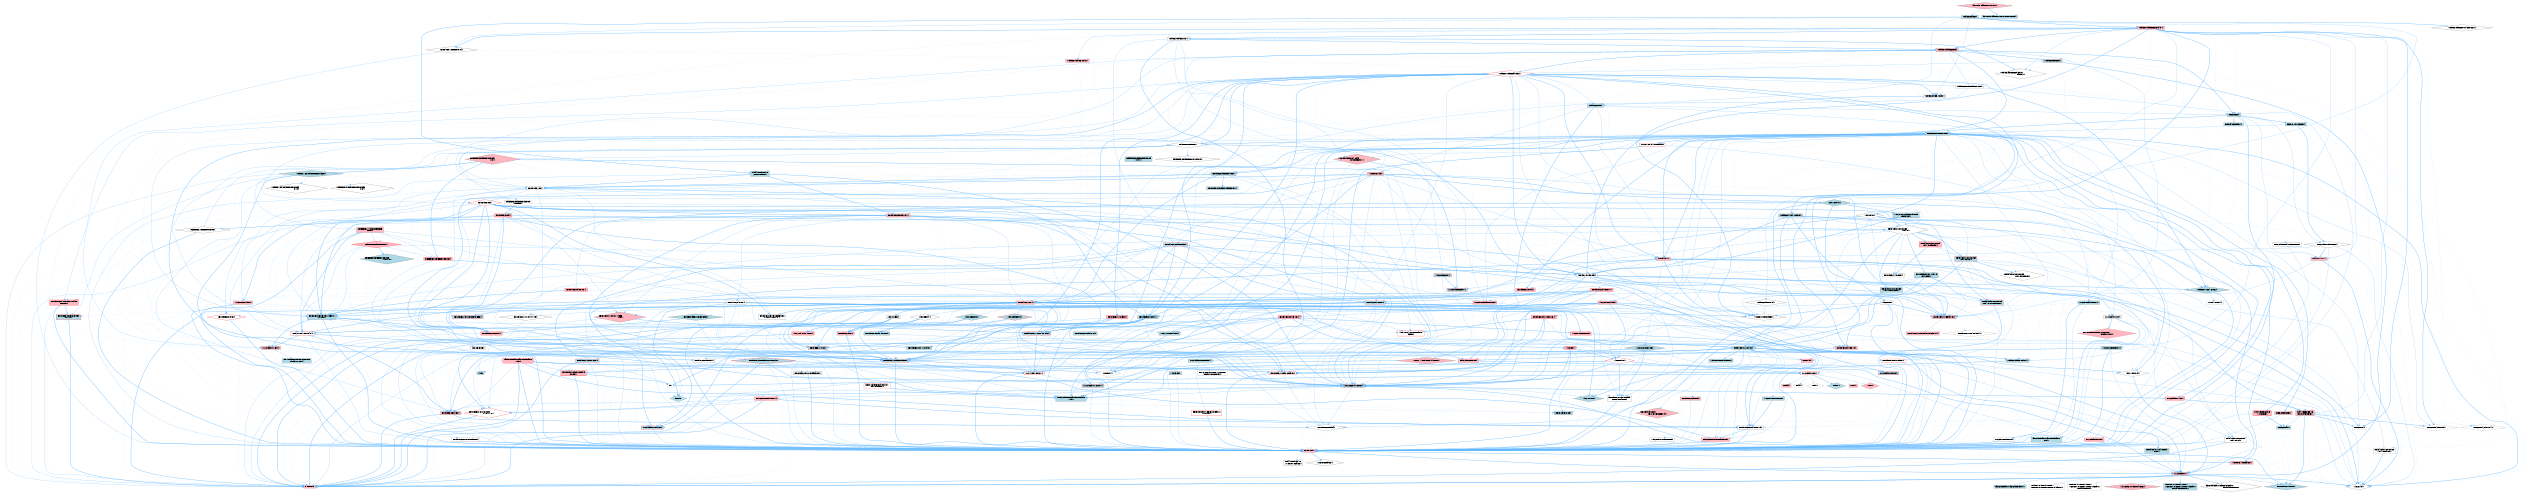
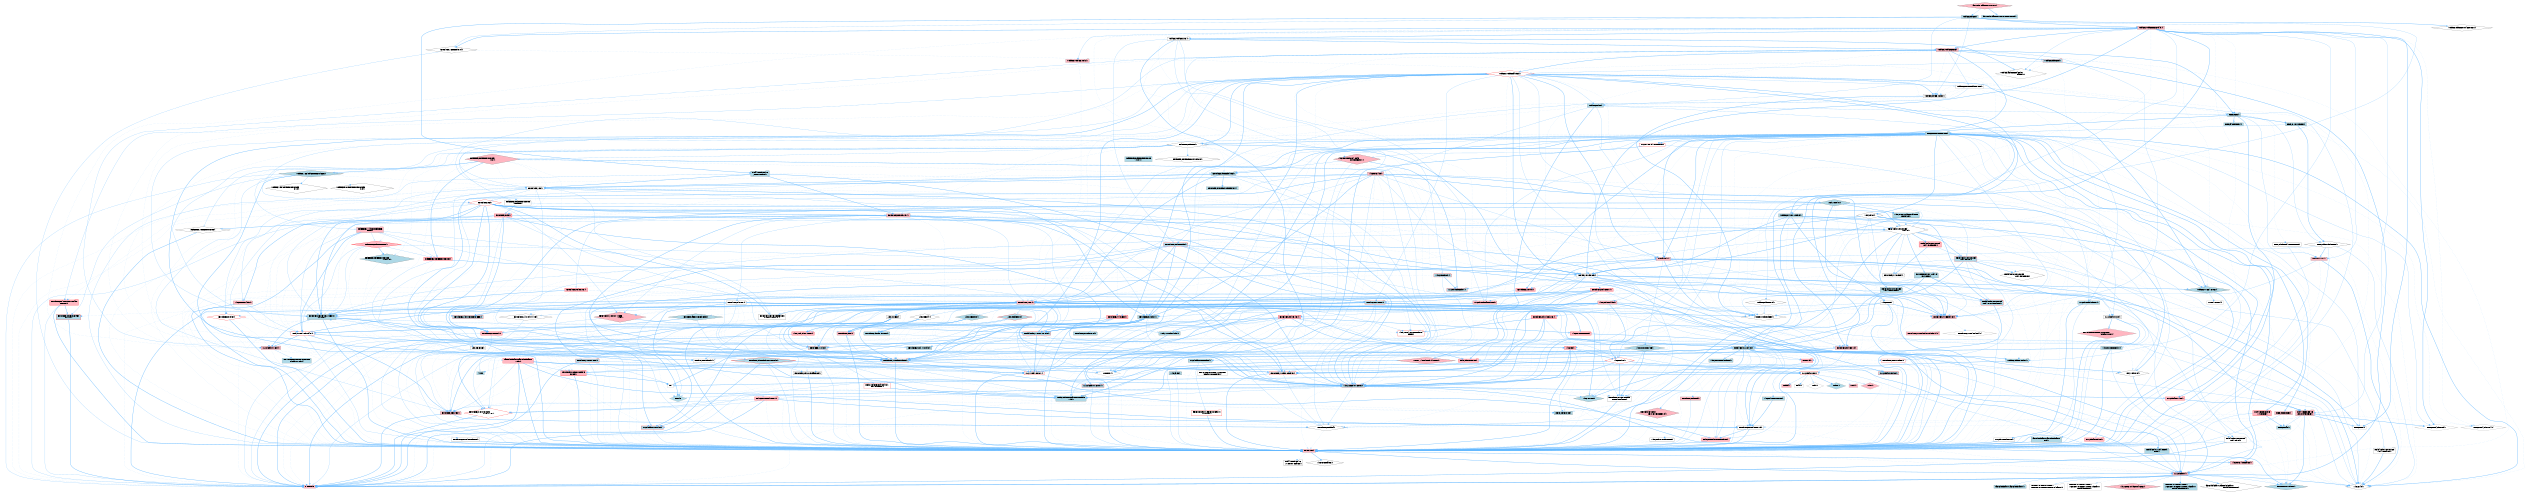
edge "UObject/UObjectGlobals.h" -> "Templates/UniquePtr.h": removed
